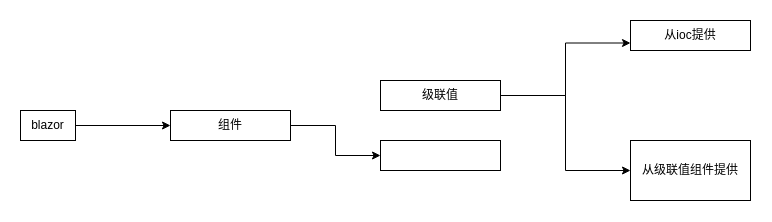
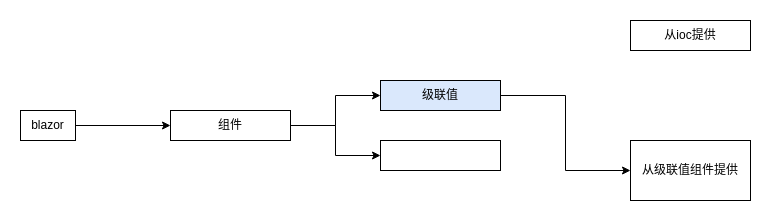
edge "级联值" -> "从ioc提供": removed
edge "组件" -> "级联值": added
node "级联值": fillcolor #ffffff -> #dae8fc
